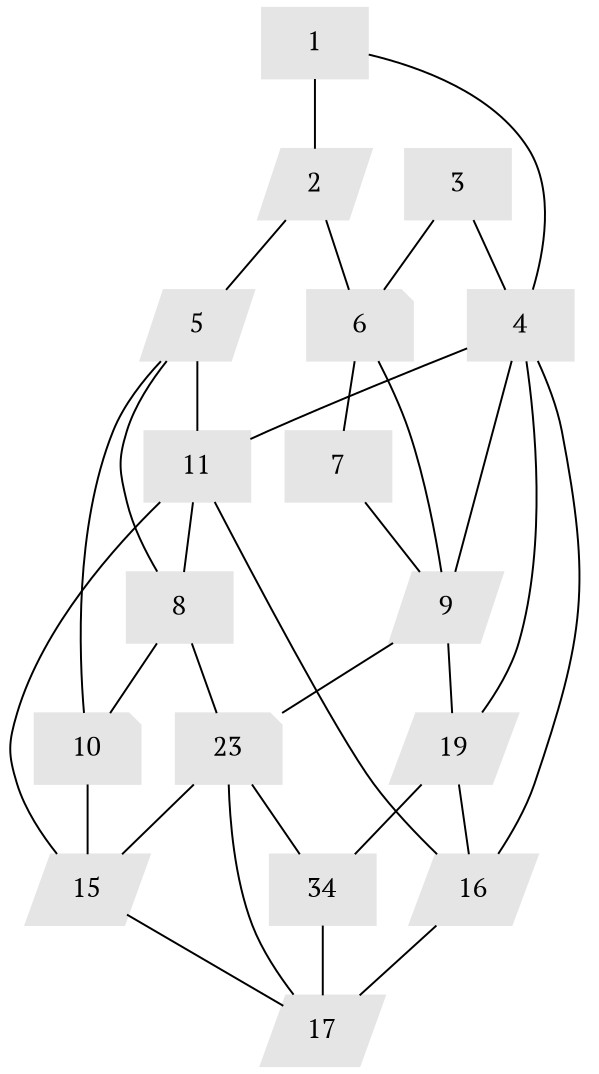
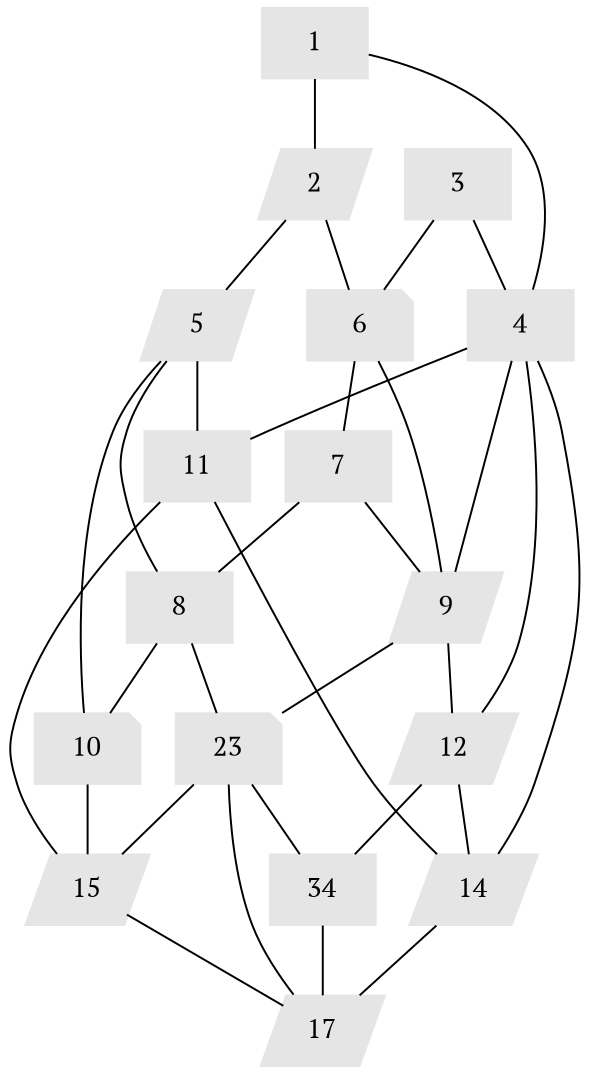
edge "11" -- "8": now "7" -- "8"
node "19": label "19" -> "12"
node "16": label "16" -> "14"
